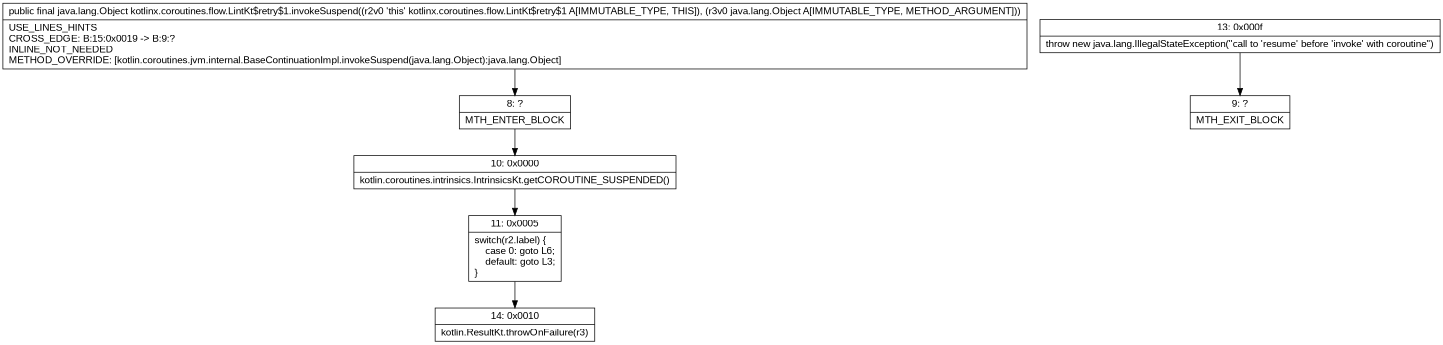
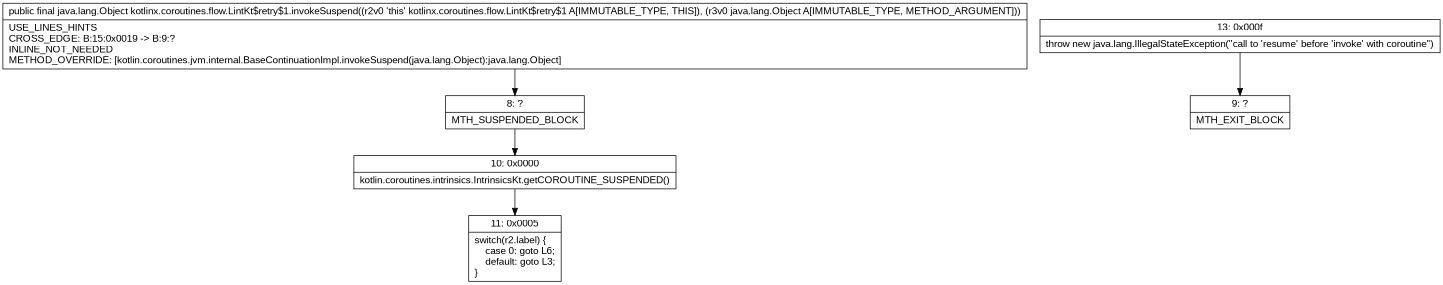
node "8: ?": text "MTH_ENTER_BLOCK" -> "MTH_SUSPENDED_BLOCK"
node "14: 0x0010": removed
